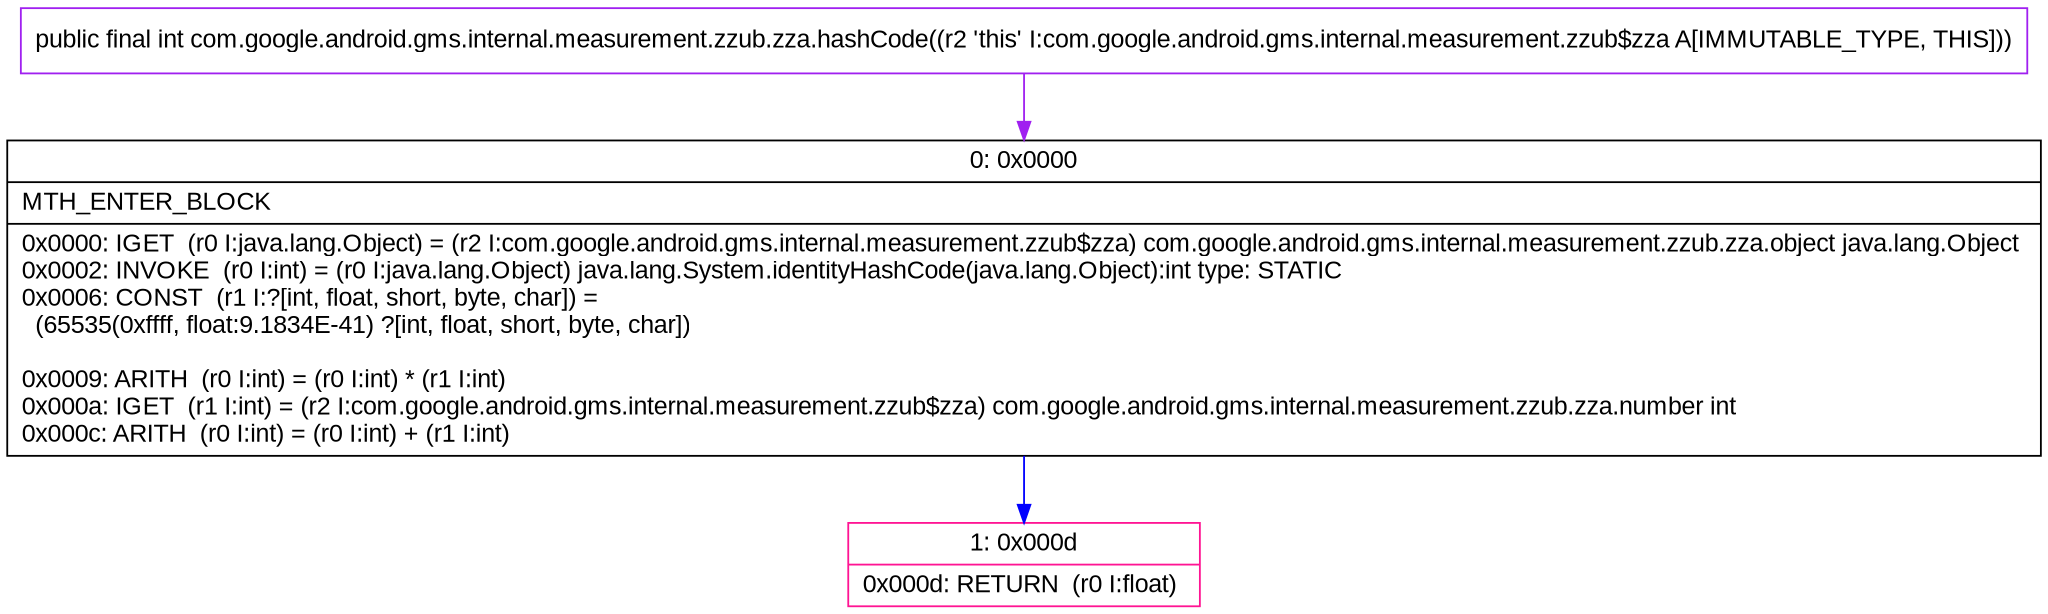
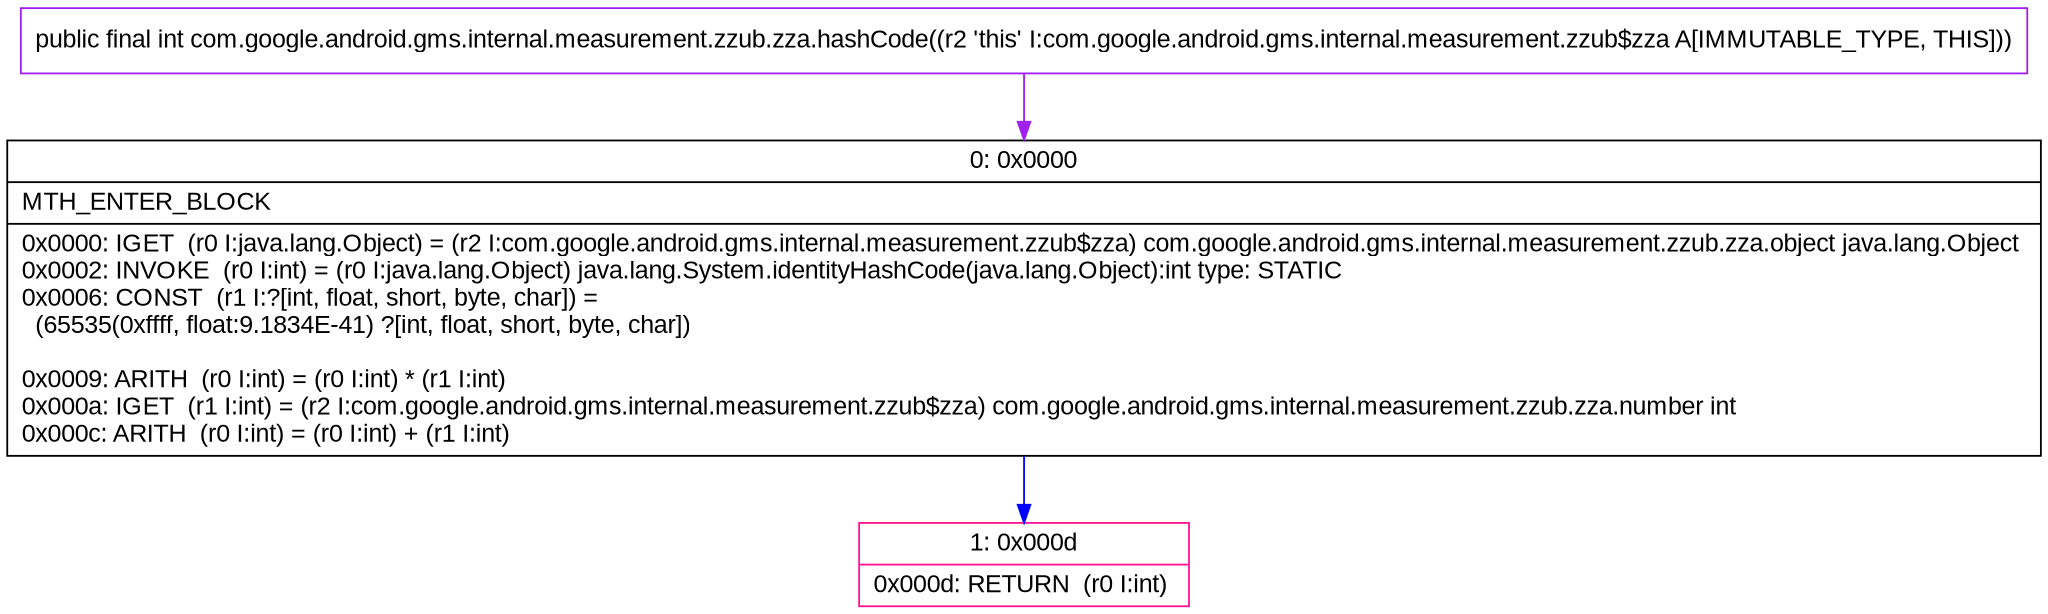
node "1: 0x000d": text "0x000d: RETURN  (r0 I:float)" -> "0x000d: RETURN  (r0 I:int)"
